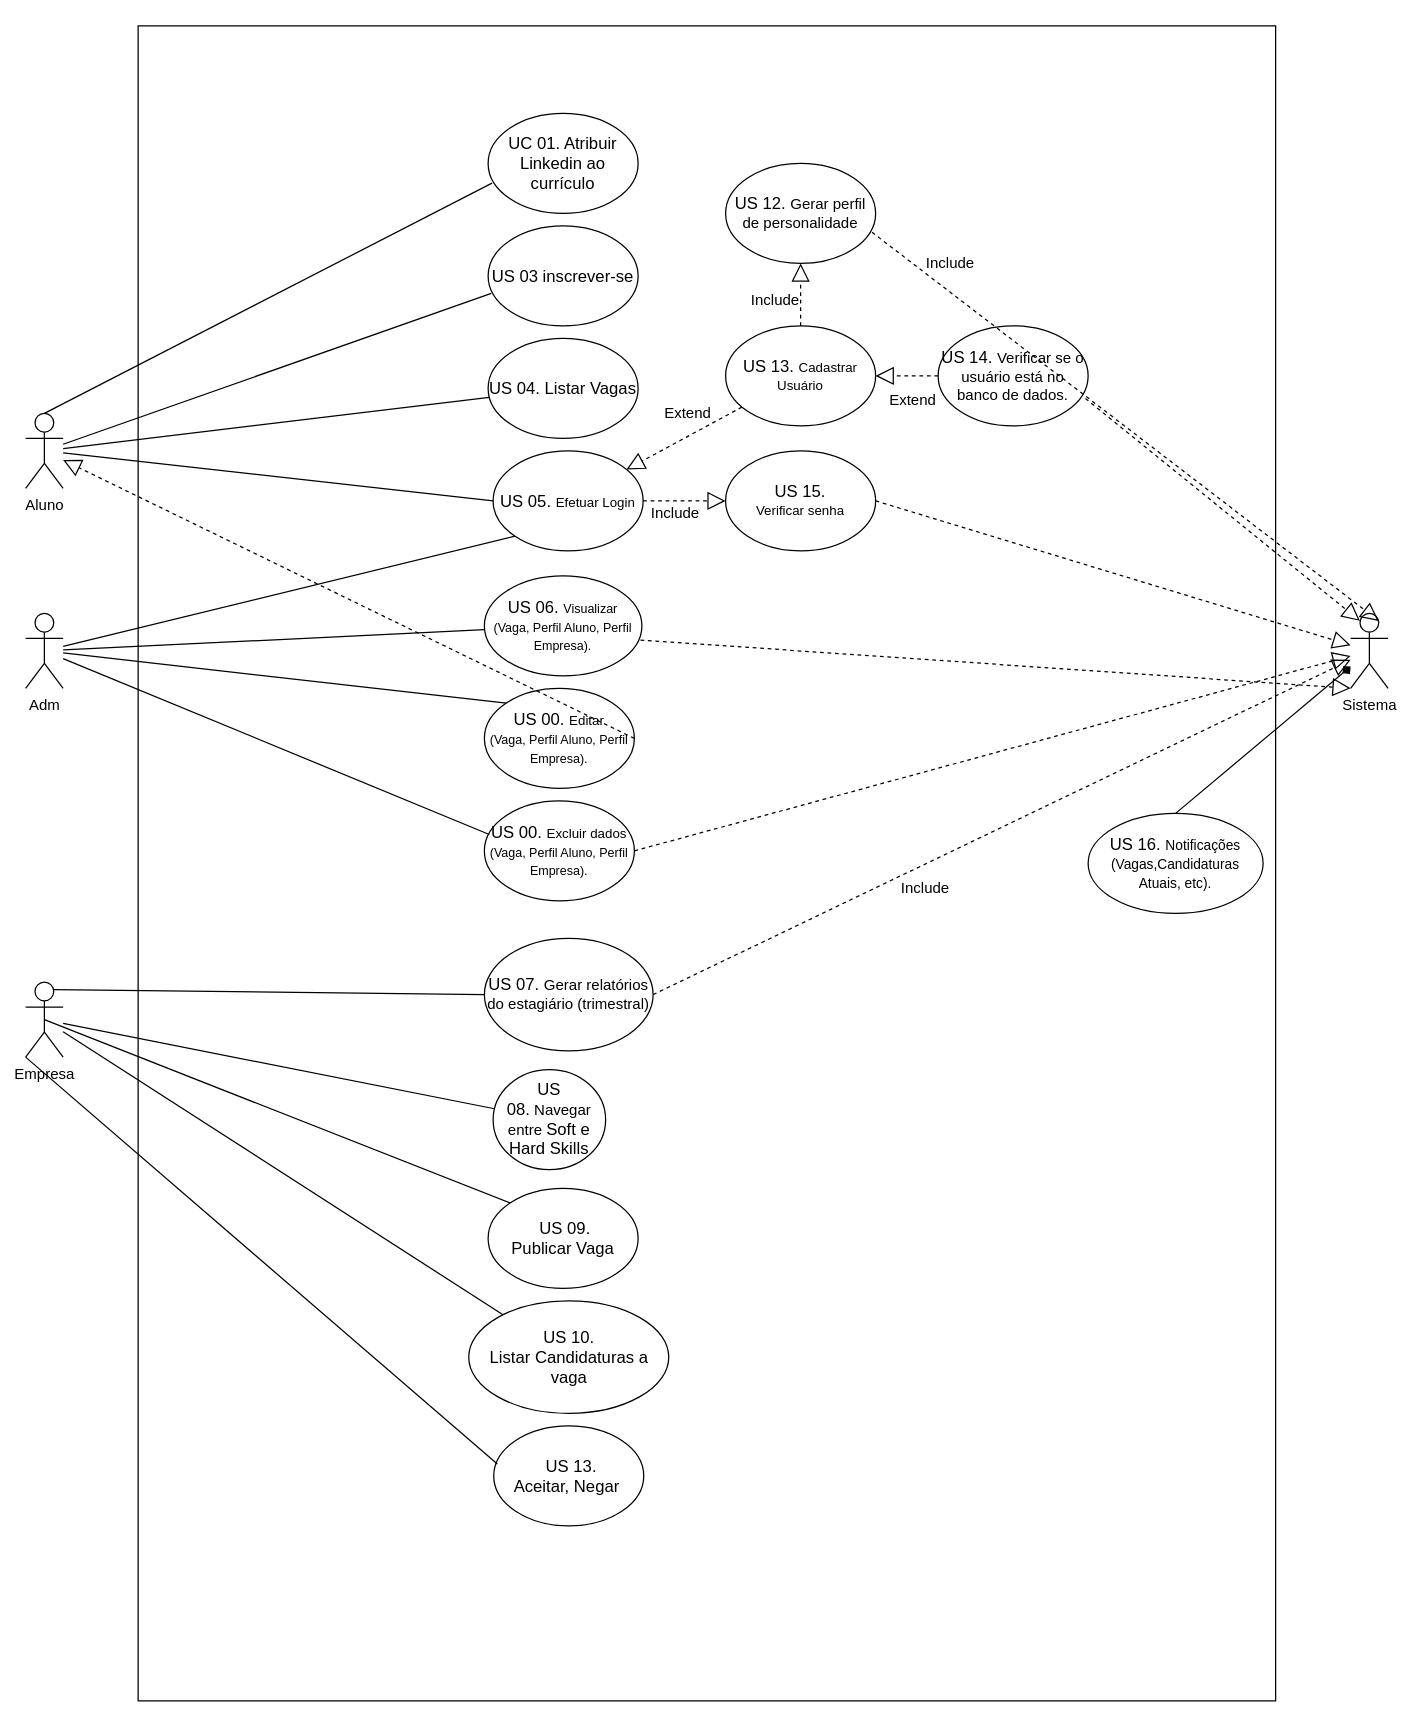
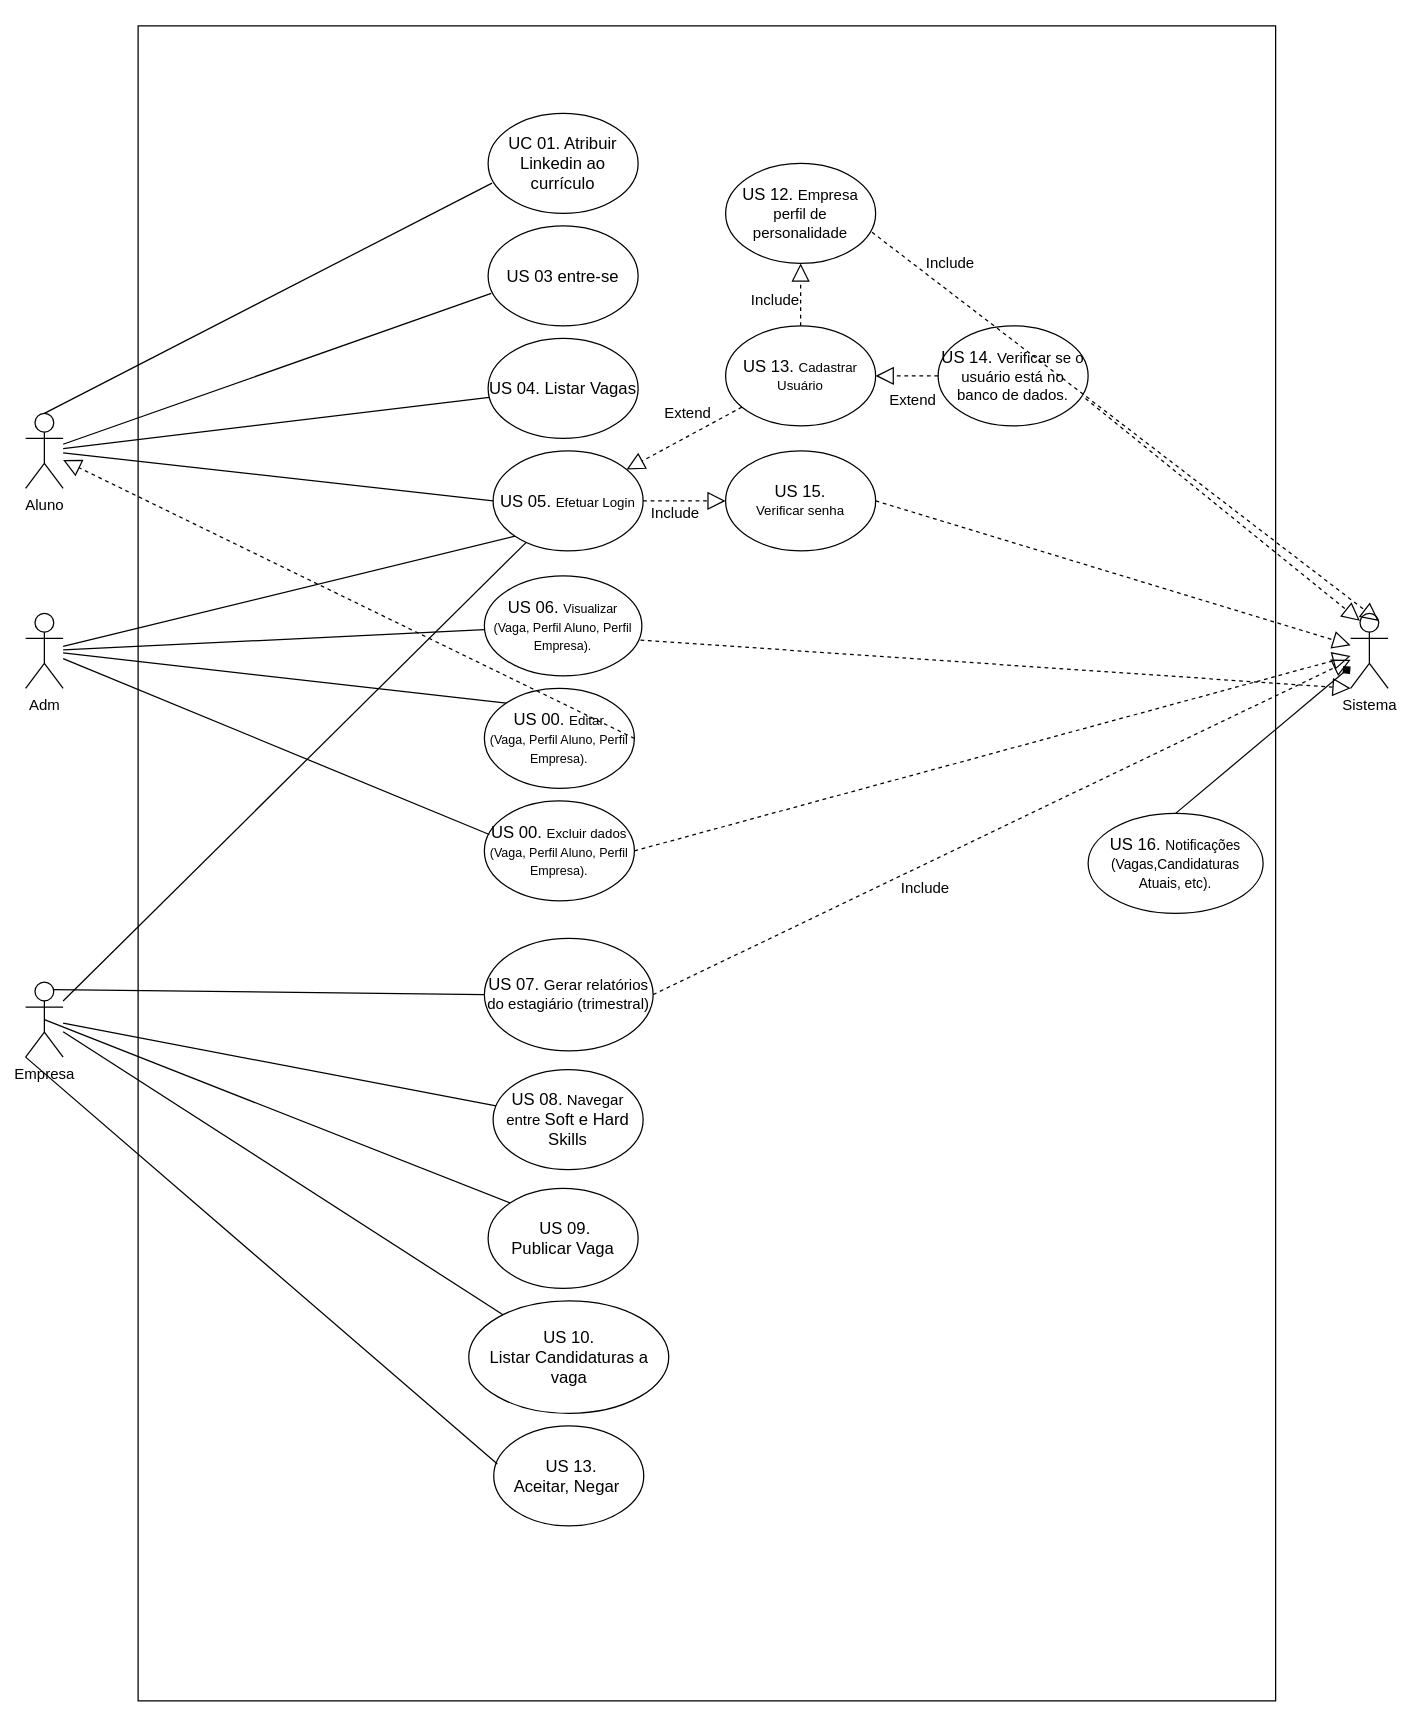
node "US 12. Gerar perfil de personalidade": label "US 12. Gerar perfil de personalidade" -> "US 12. Empresa perfil de personalidade"
node "US 03 inscrever-se": label "US 03 inscrever-se" -> "US 03 entre-se"
edge "US 05. Efetuar Login" -- "Empresa": added
node "US 08. Navegar entre Soft e Hard Skills": size 113x100 -> 150x100
